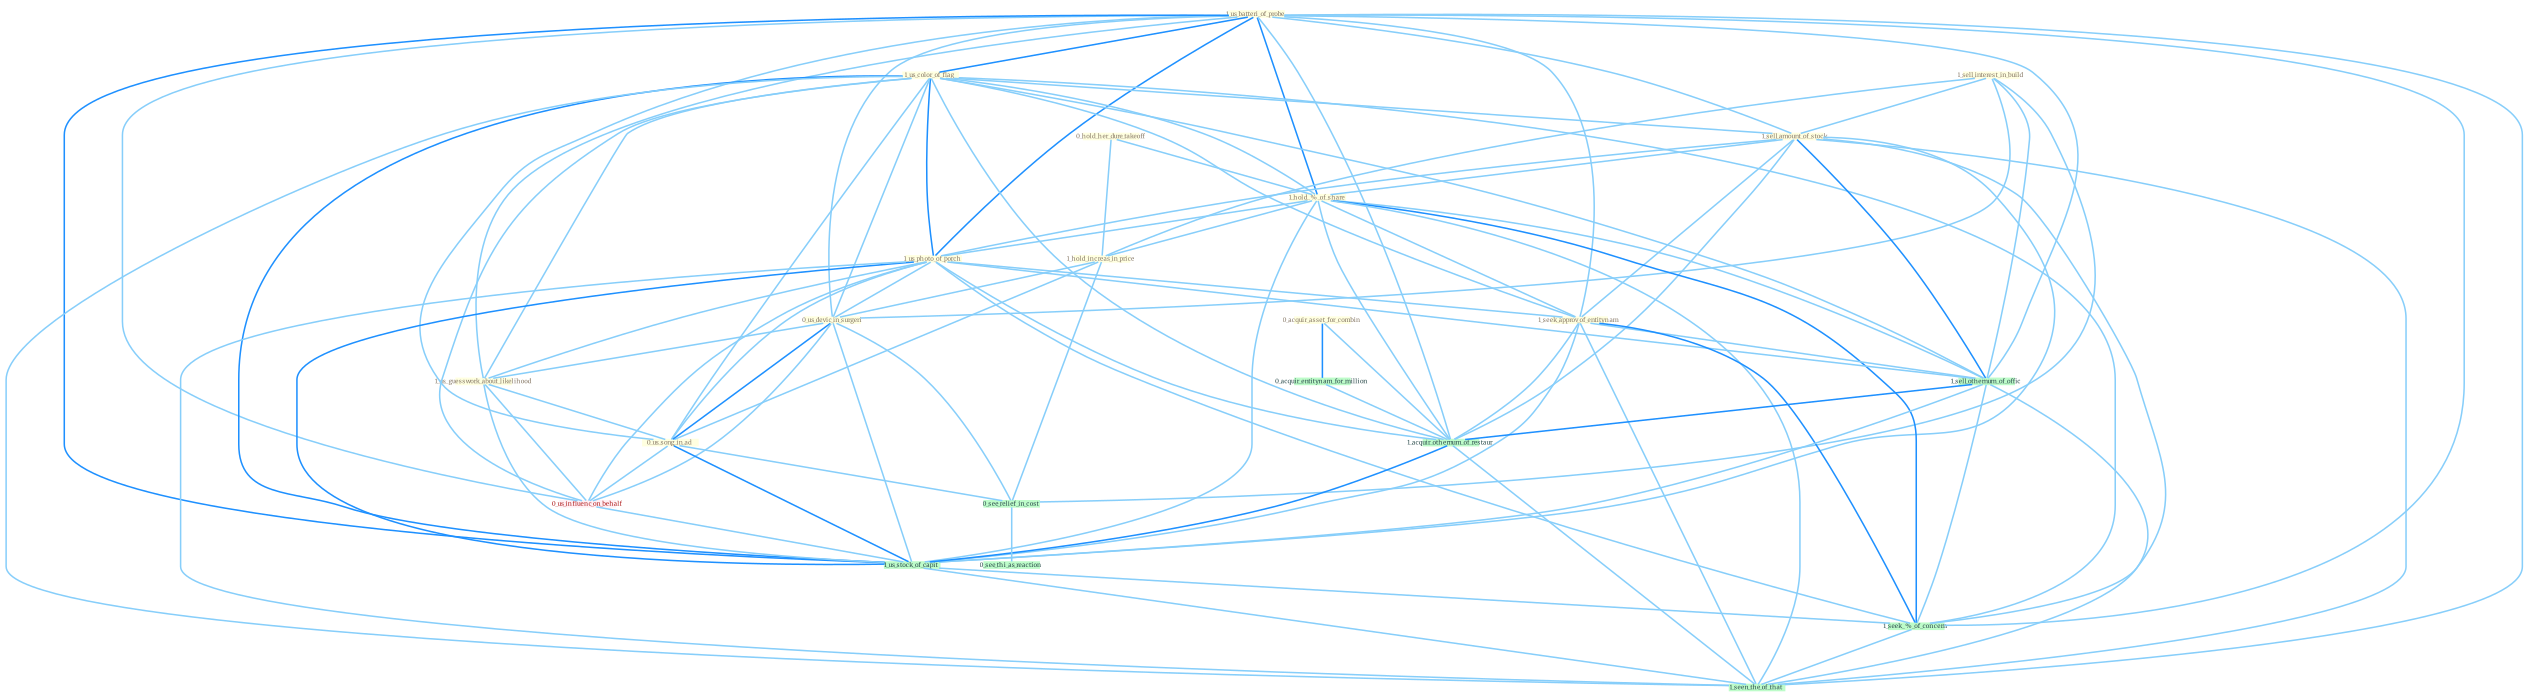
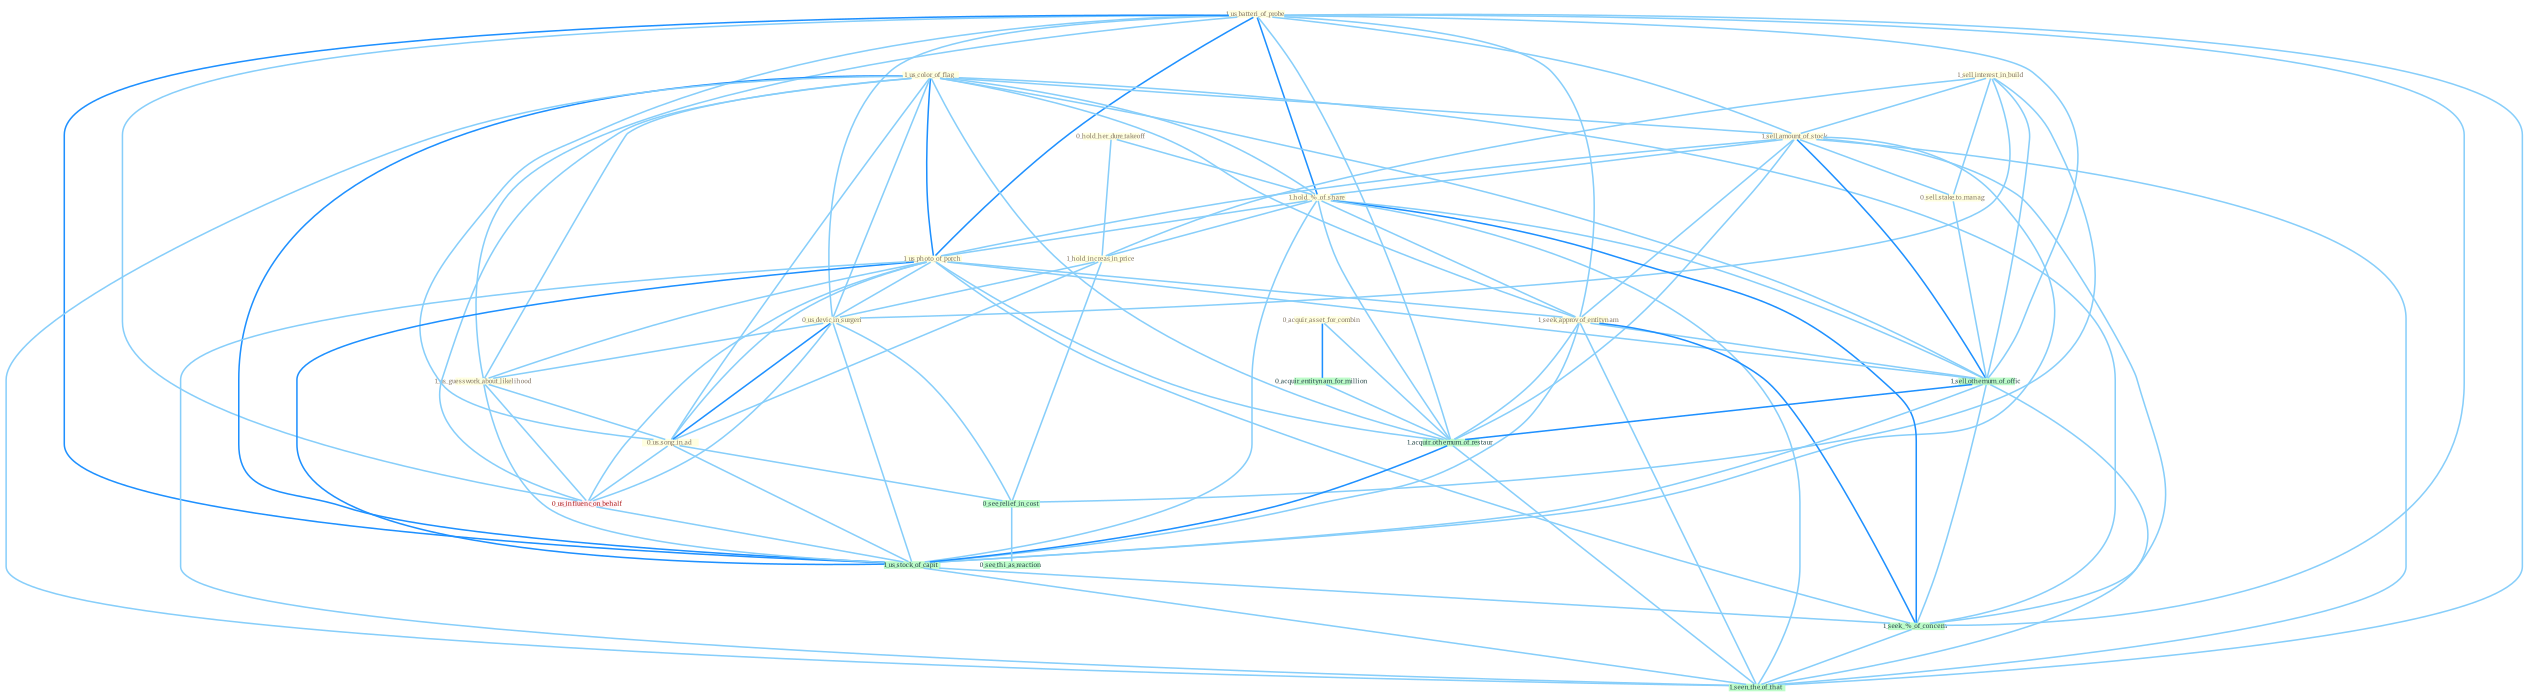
edge "1_us_batteri_of_probe" -- "1_us_color_of_flag": removed
node "0_sell_stake_to_manag": added
edge "0_us_song_in_ad" -- "1_us_stock_of_capit": color #1e90ff -> #87cefa
